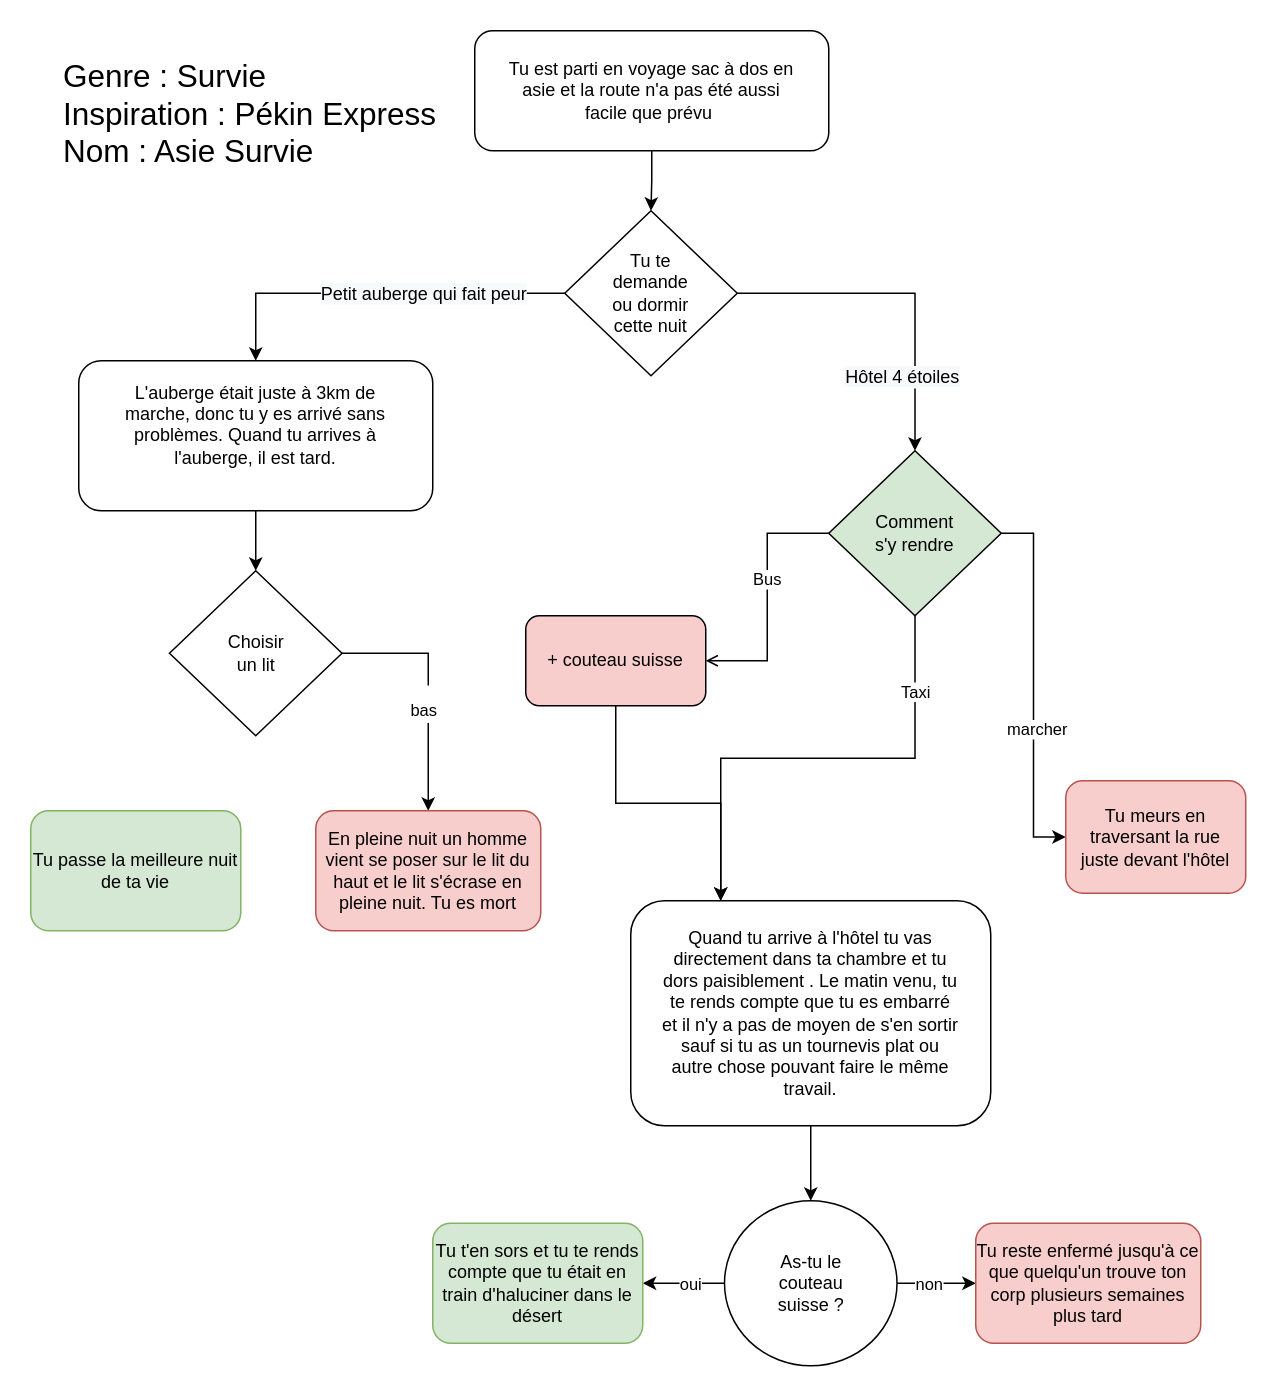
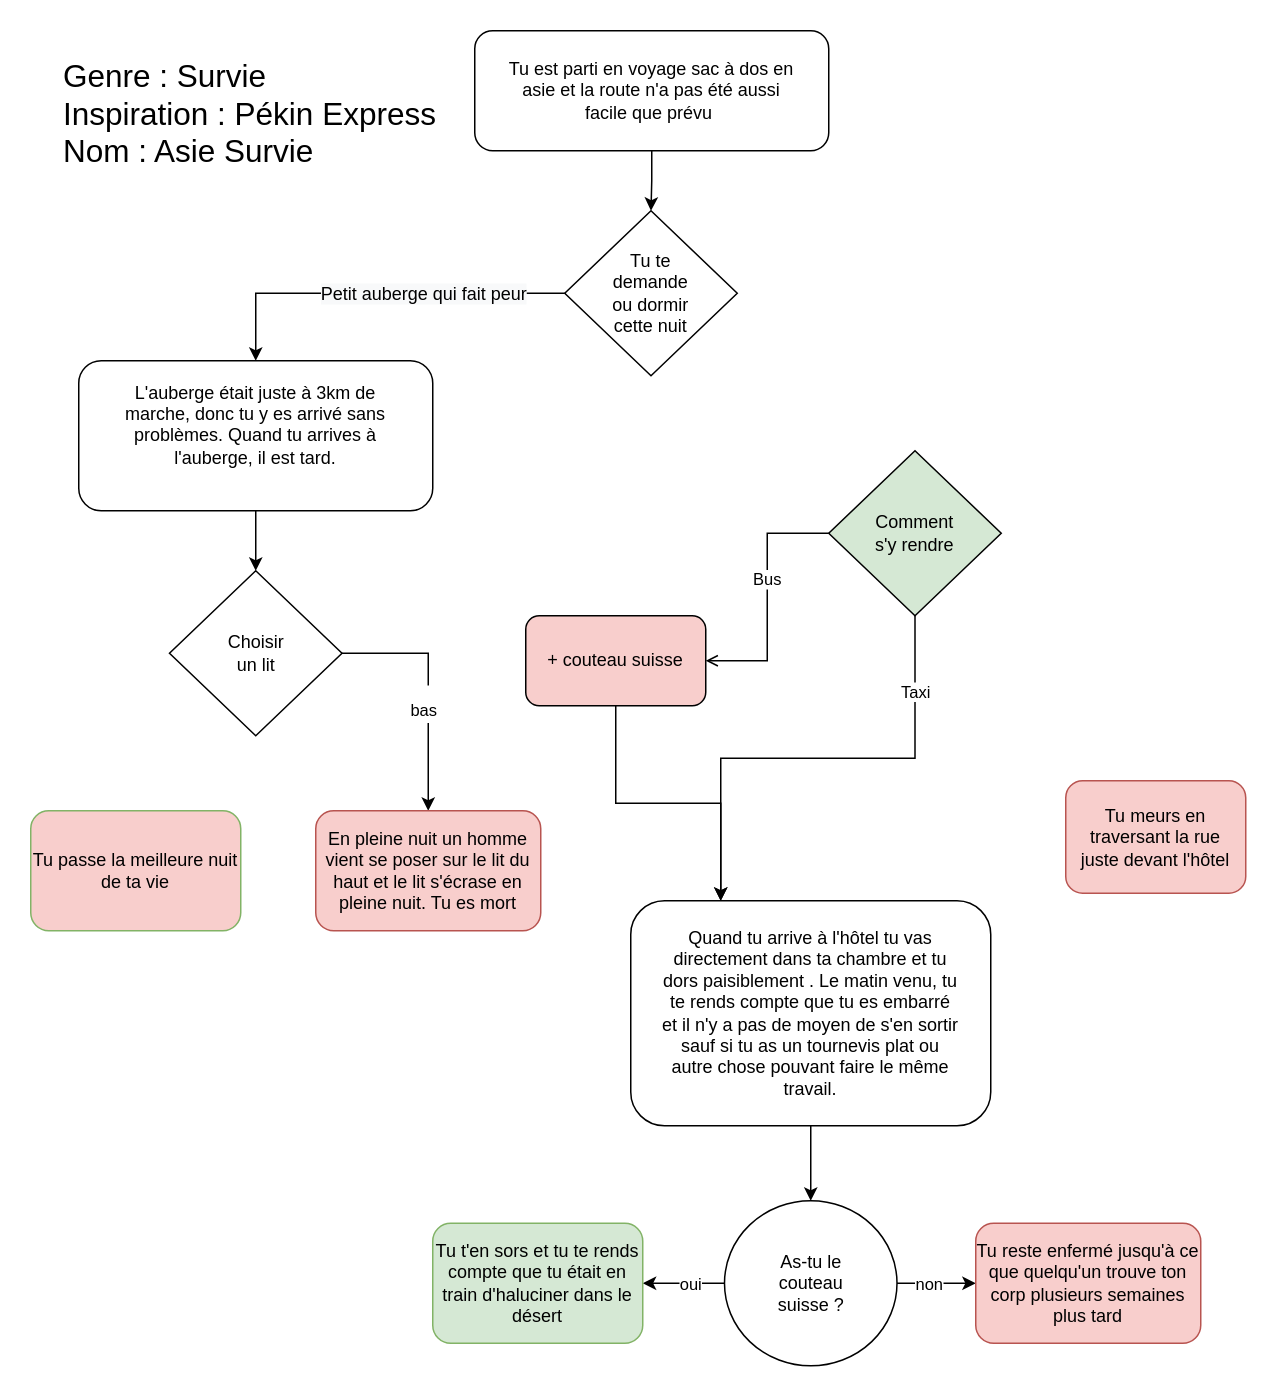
edge "Tu te demande ou dormir cette nuit" -> "Comment s'y rendre": removed, label "Hôtel 4 étoiles"
edge "Comment s'y rendre" -> "Tu meurs en traversant la rue juste devant l'hôtel": removed, label "marcher"
node "Tu passe la meilleure nuit de ta vie": fillcolor #d5e8d4 -> #f8cecc
